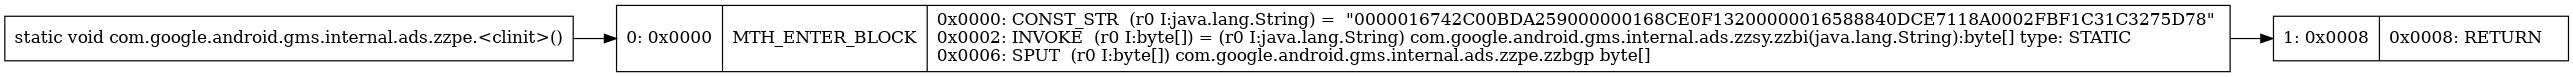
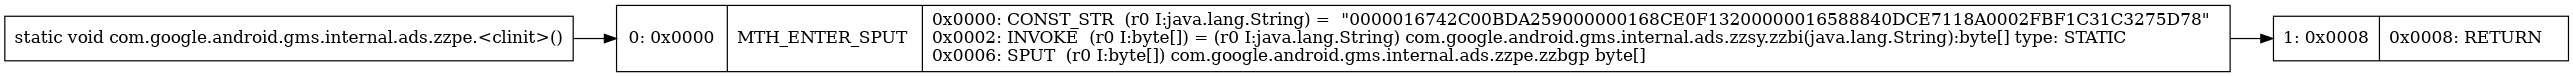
node "0: 0x0000": text "MTH_ENTER_BLOCK" -> "MTH_ENTER_SPUT"
